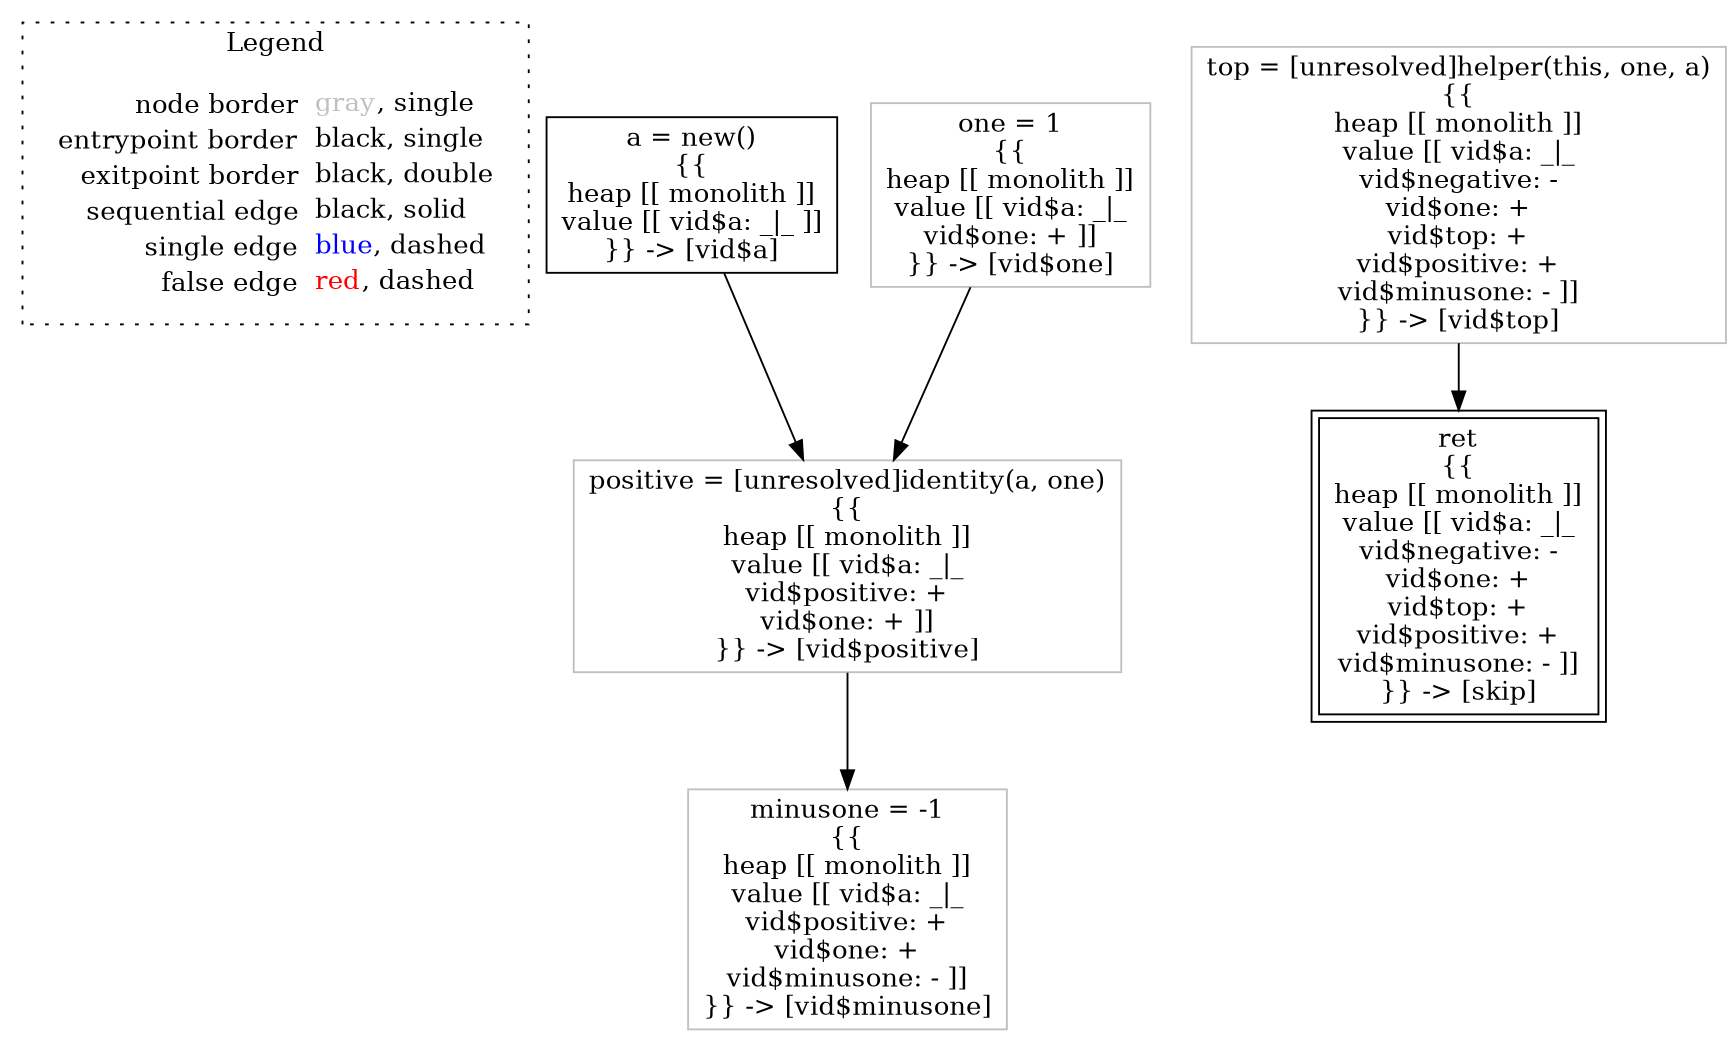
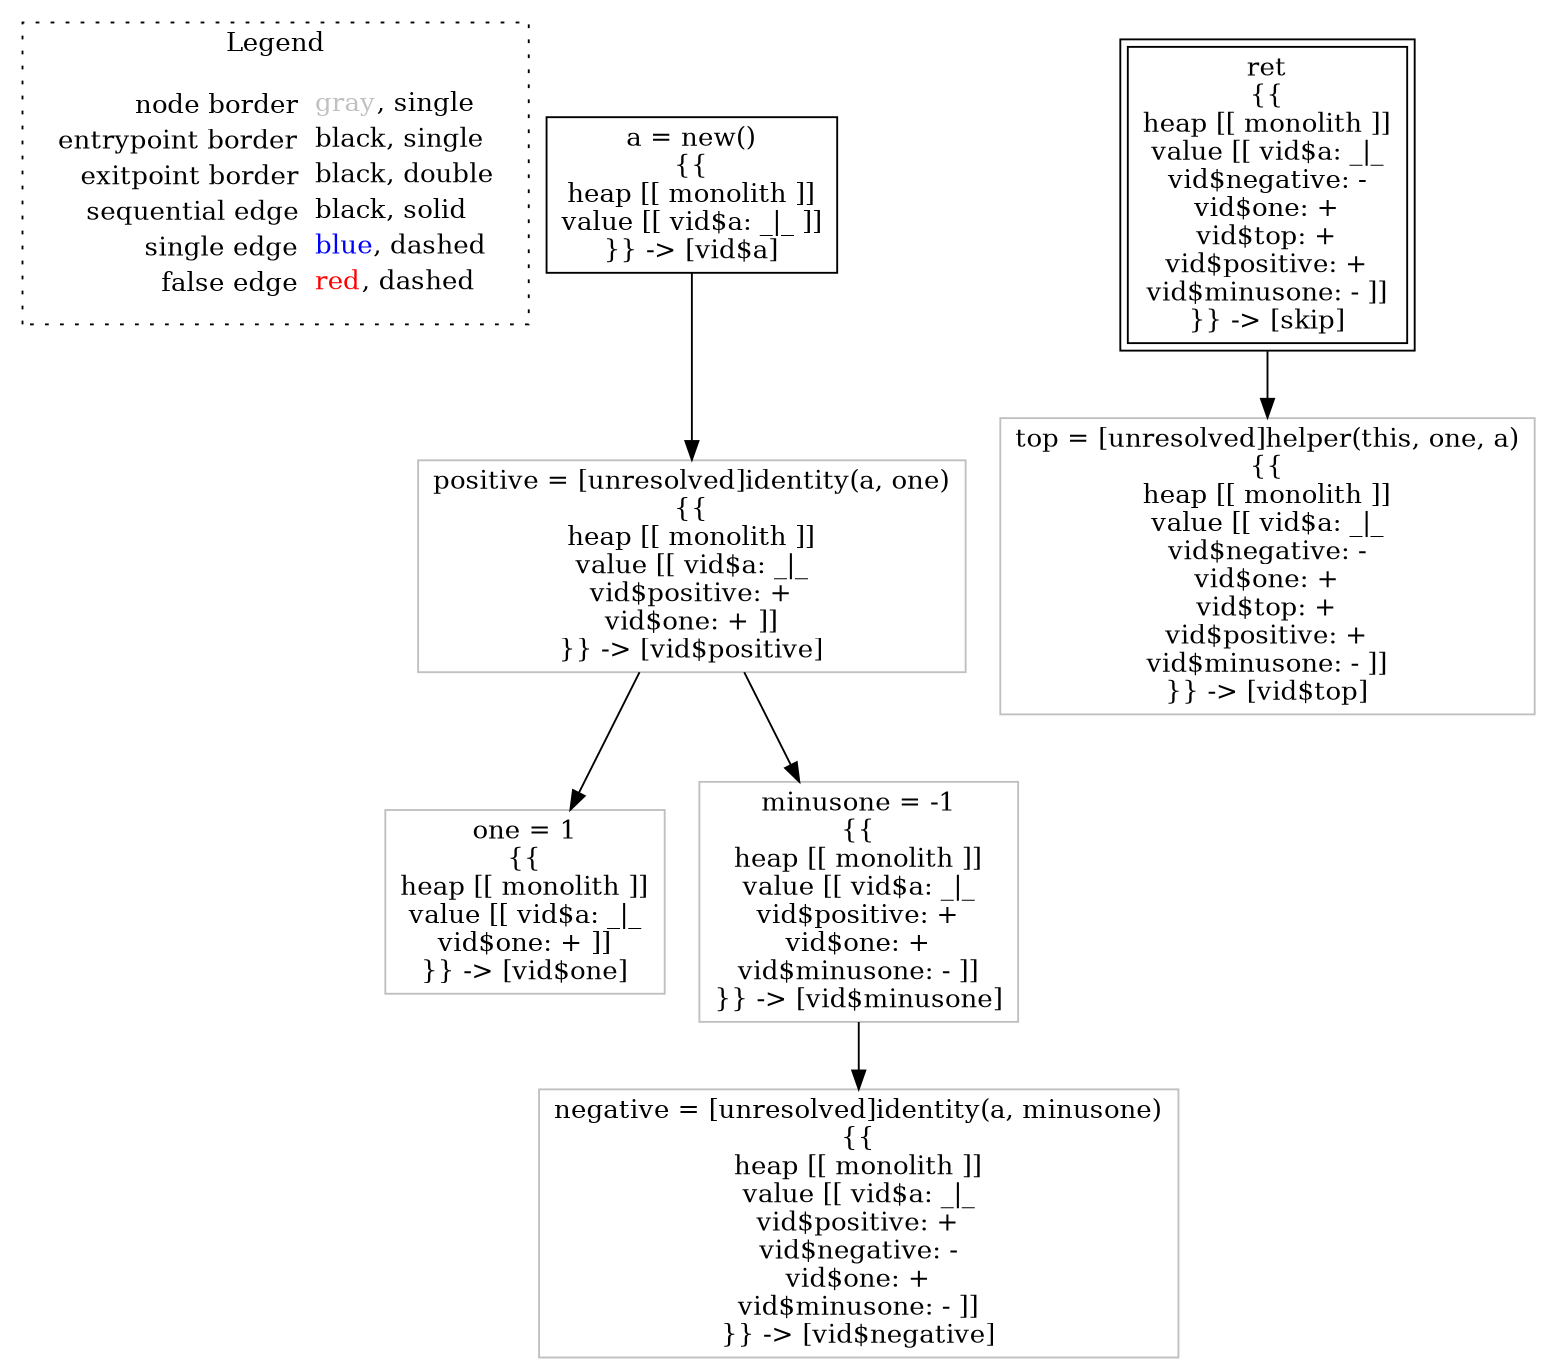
edge "one = 1" -> "positive = [unresolved]identity(a, one)": reversed
edge "top = [unresolved]helper(this, one, a)" -> "ret": reversed
node "negative = [unresolved]identity(a, minusone)": added
